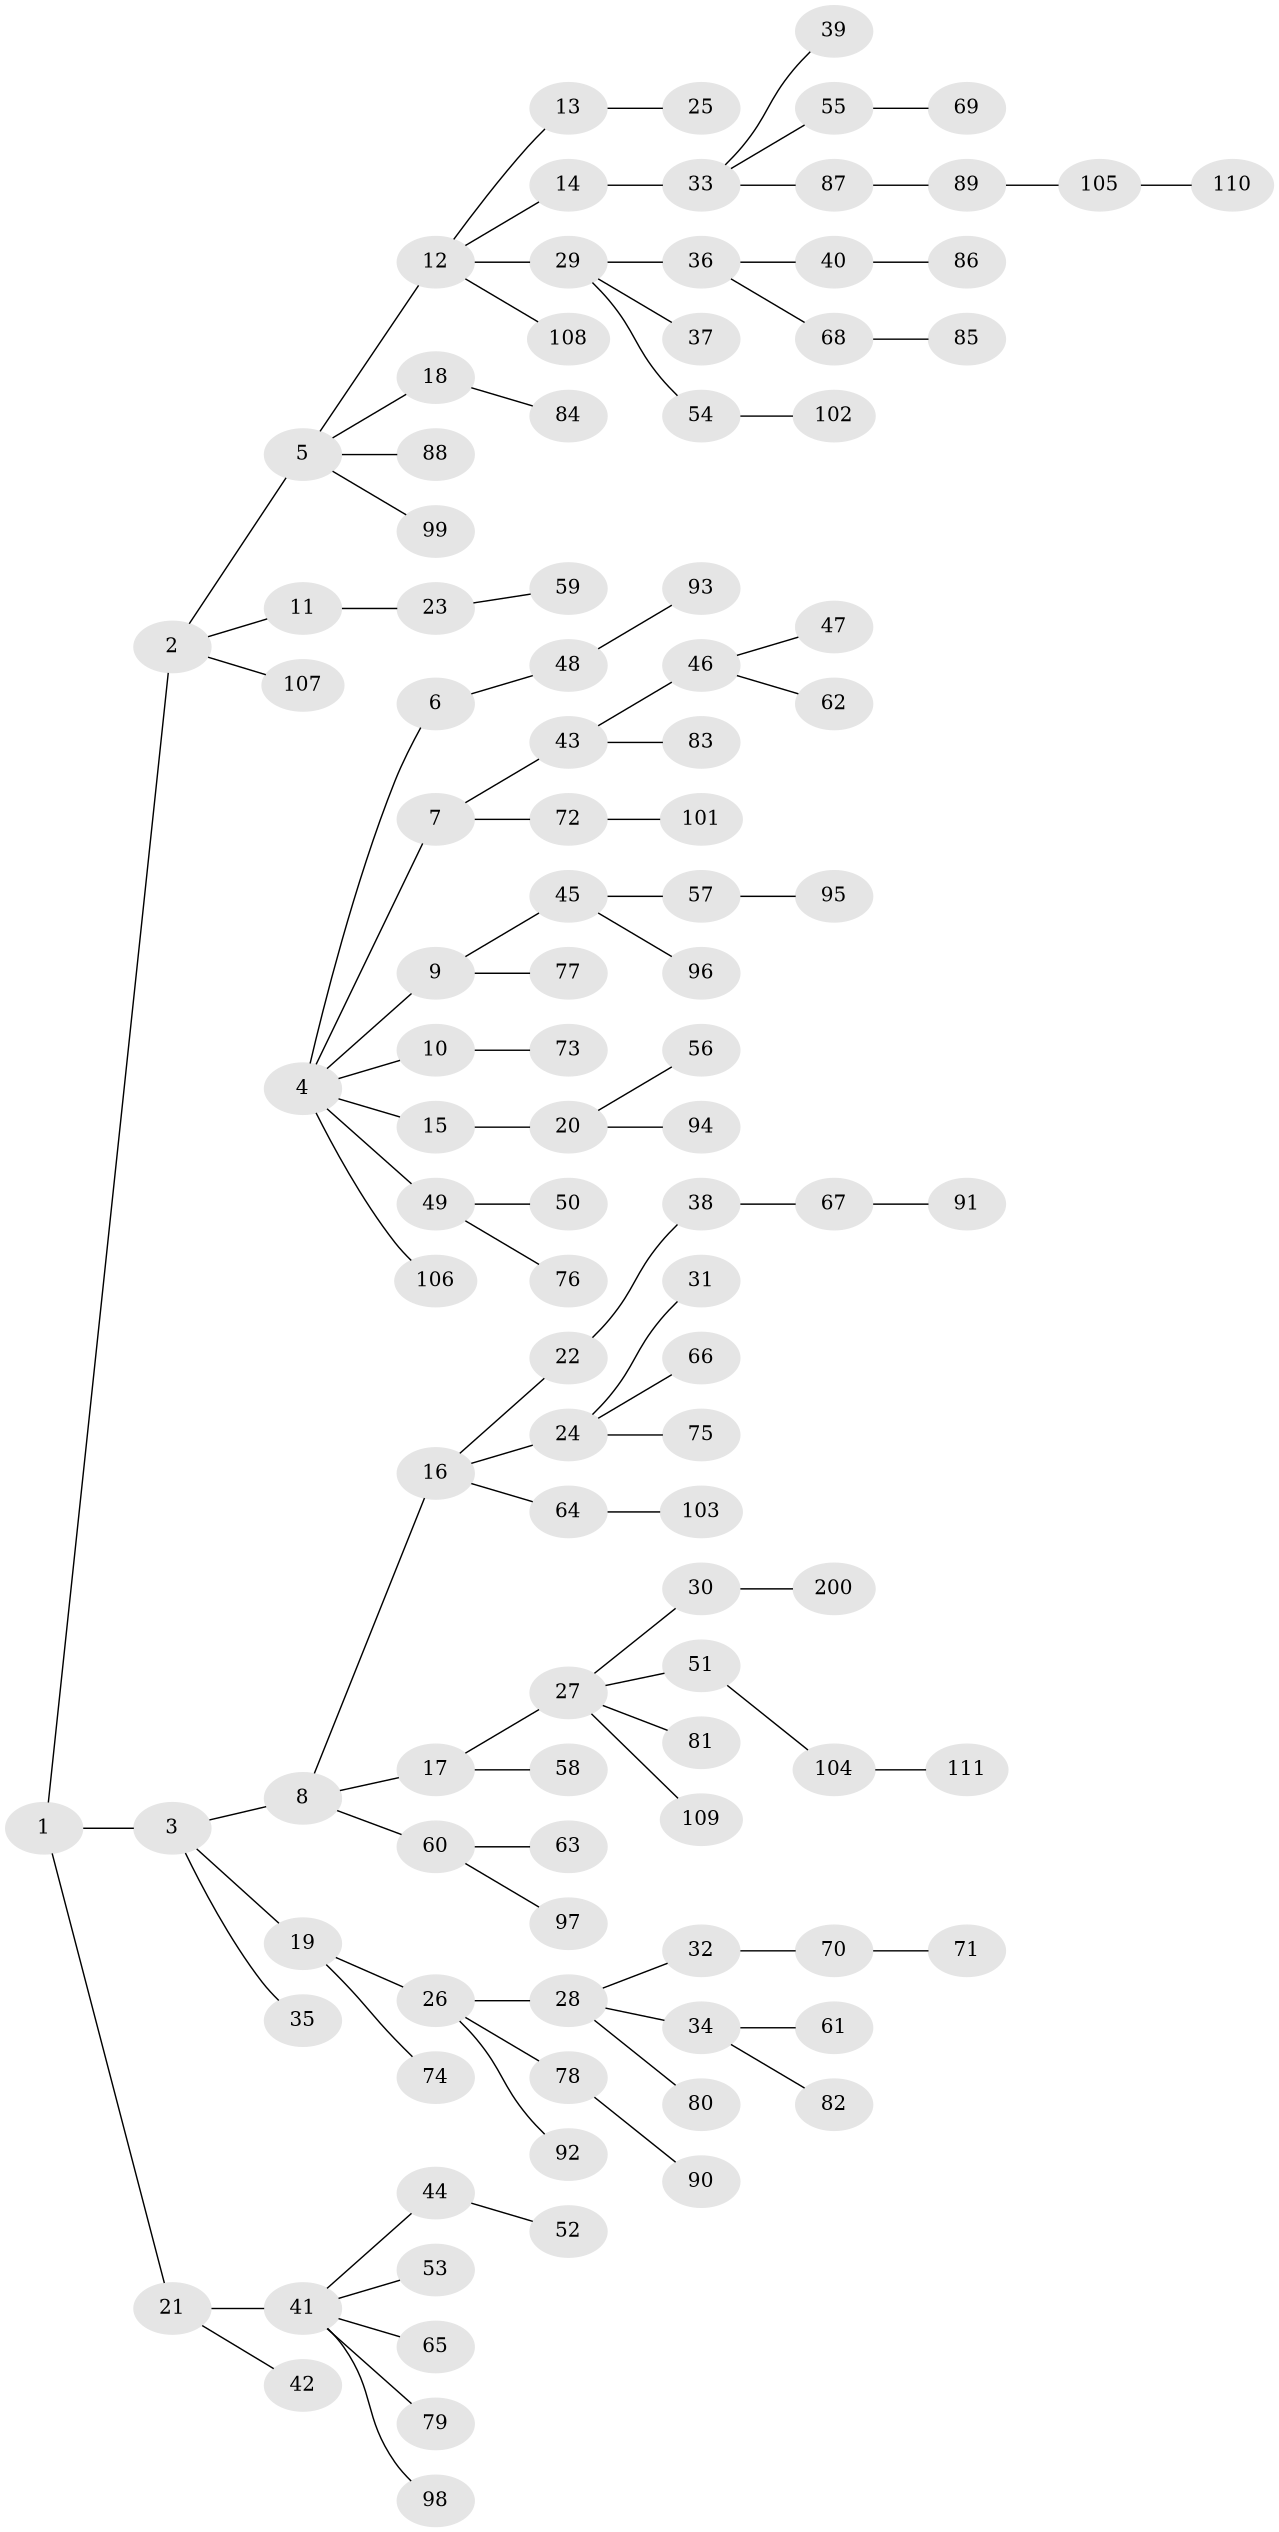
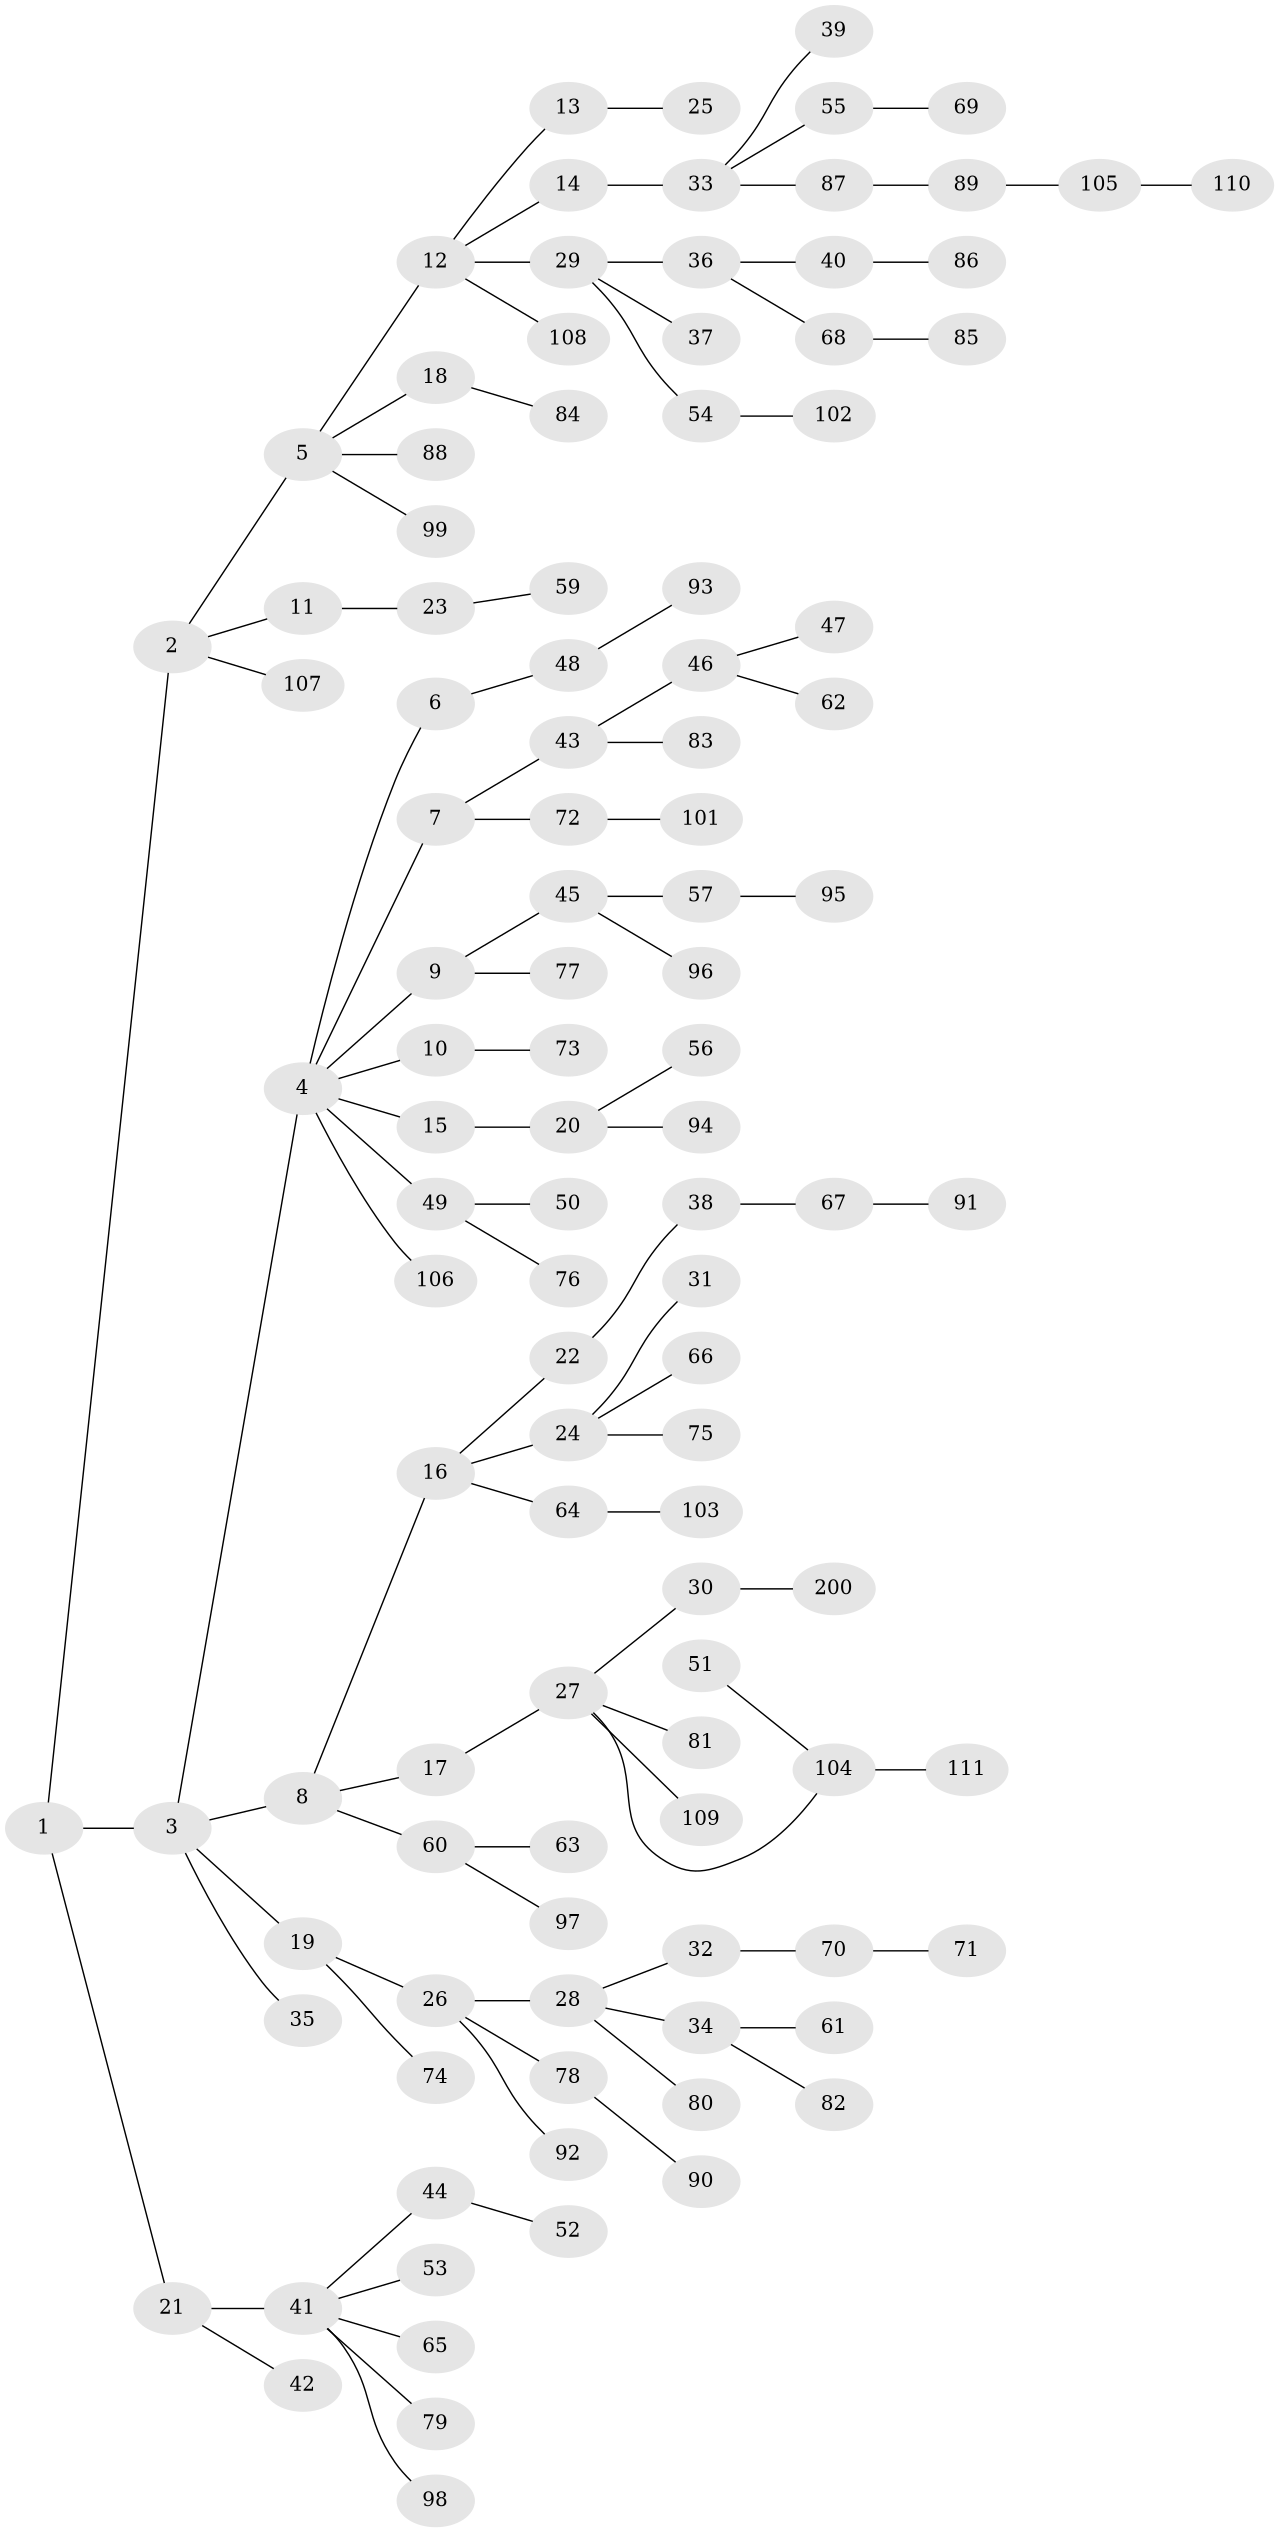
edge "4" -- "3": added
edge "51" -- "27": now "104" -- "27"
node "58": removed
